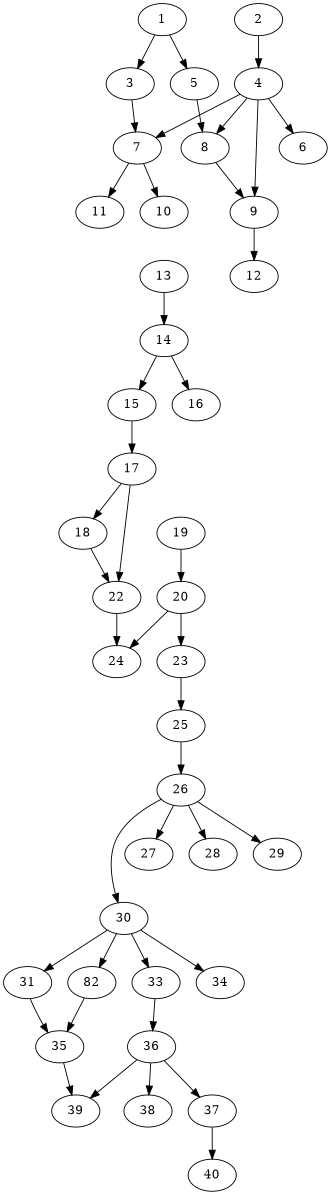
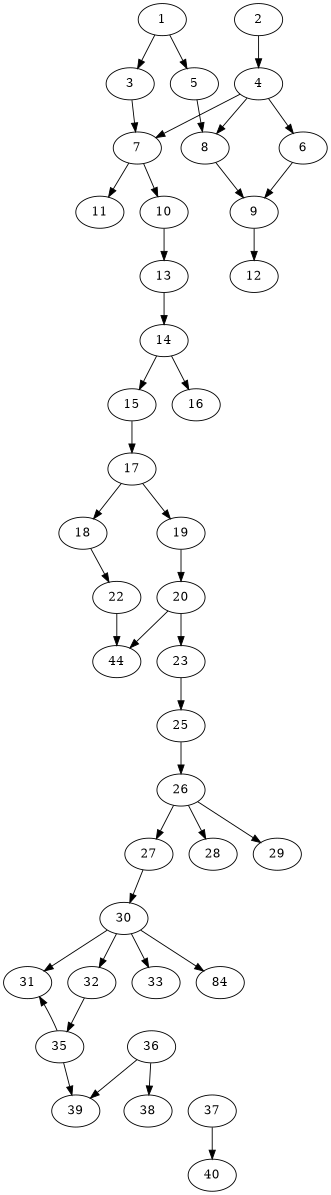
edge "4" -> "9": now "6" -> "9"
edge "10" -> "13": added
edge "17" -> "22": now "17" -> "19"
node "24": label "24" -> "44"
edge "26" -> "30": now "27" -> "30"
node "82": label "82" -> "32"
node "34": label "34" -> "84"
edge "33" -> "36": removed
edge "31" -> "35": reversed
edge "36" -> "37": removed
